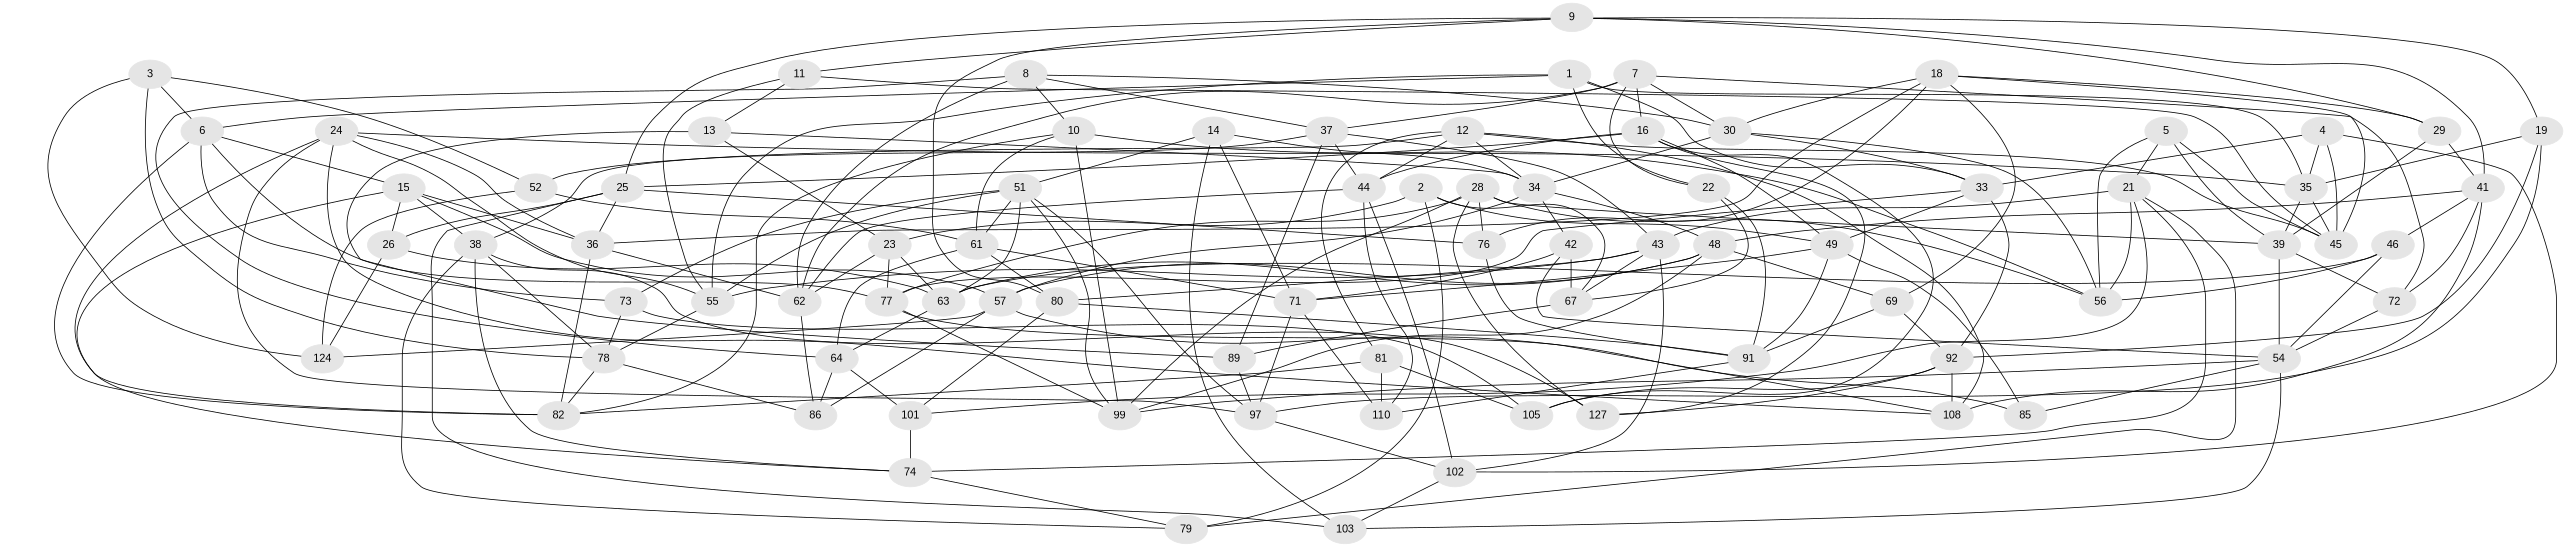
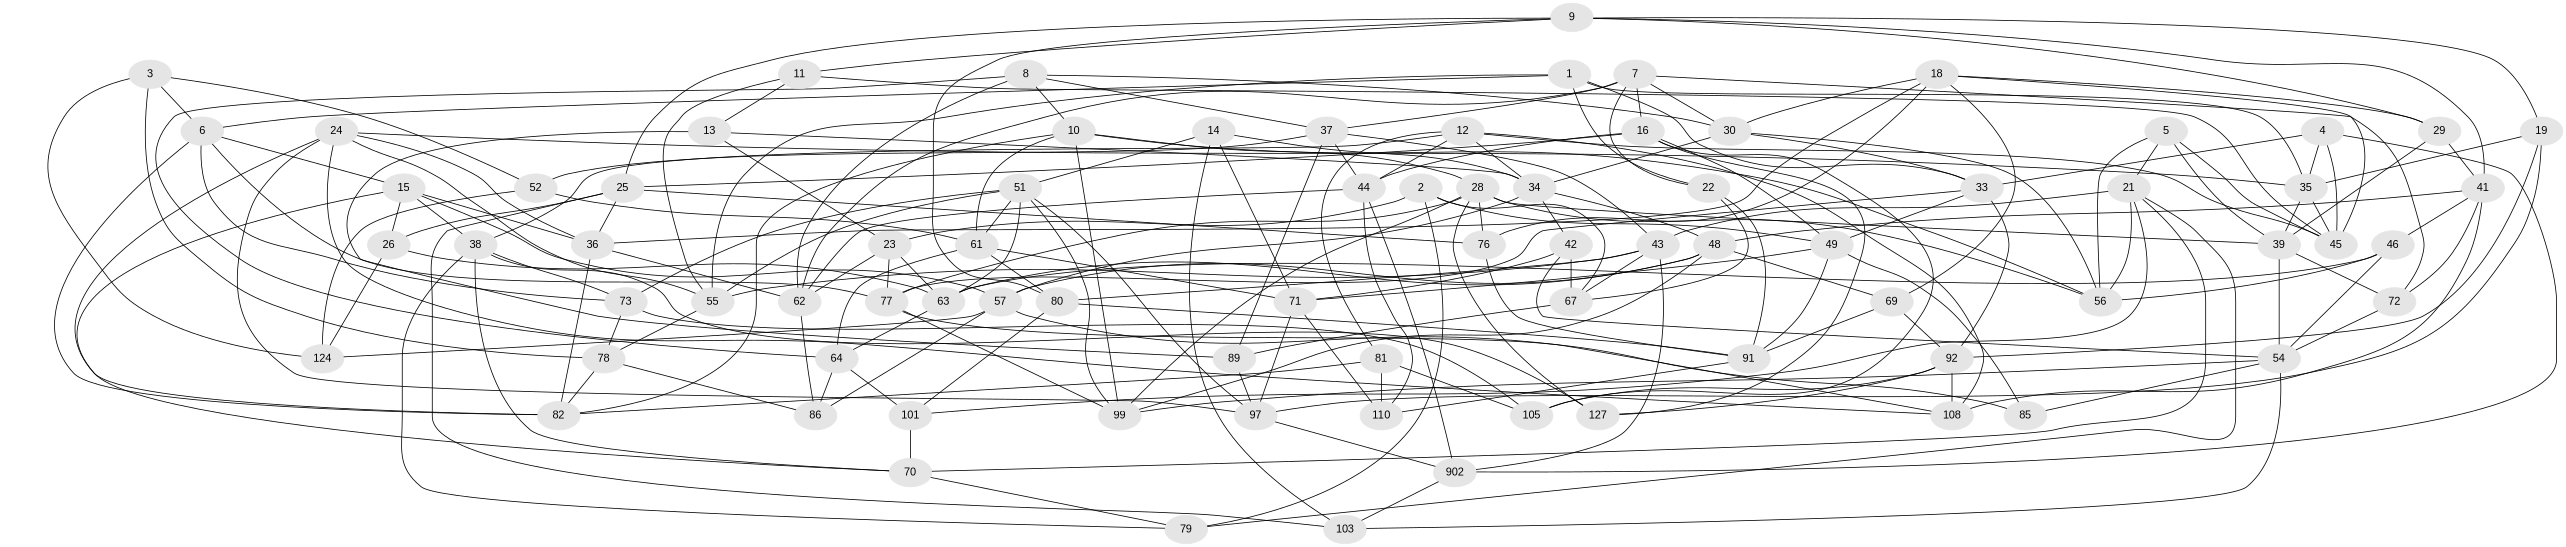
edge "10" -- "28": added
edge "38" -- "78": now "38" -- "73"
node "74": label "74" -> "70"
node "102": label "102" -> "902"
